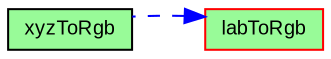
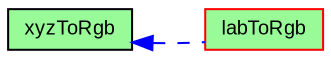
edge "xyzToRgb" -> "labToRgb": reversed
